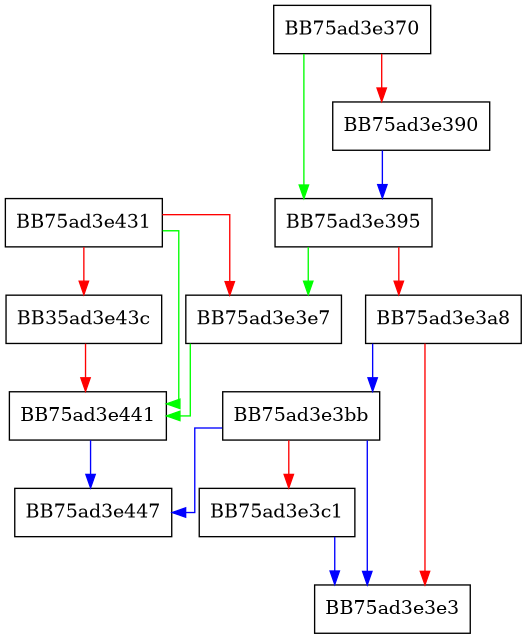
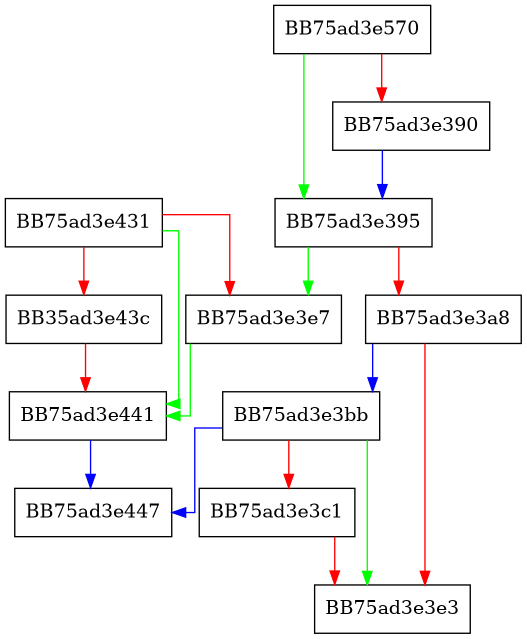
node "BB75ad3e370": label "BB75ad3e370" -> "BB75ad3e570"
edge "BB75ad3e3bb" -> "BB75ad3e3e3": color blue -> green
edge "BB75ad3e3c1" -> "BB75ad3e3e3": color blue -> red
